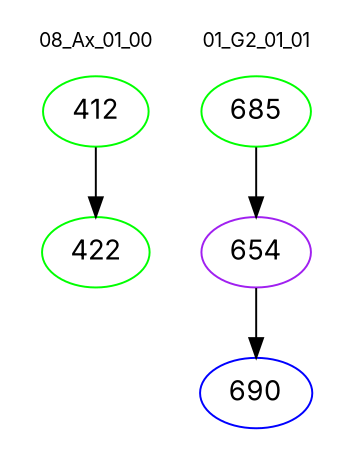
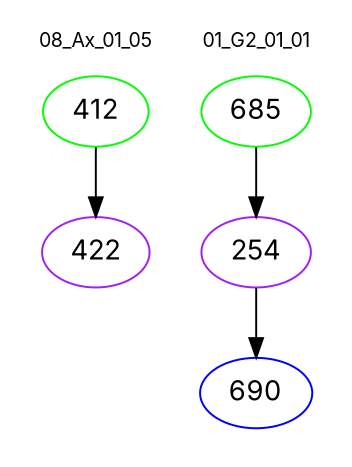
cluster "08_Ax_01_00": label "08_Ax_01_00" -> "08_Ax_01_05"
node "422": color green -> purple
node "654": label "654" -> "254"
